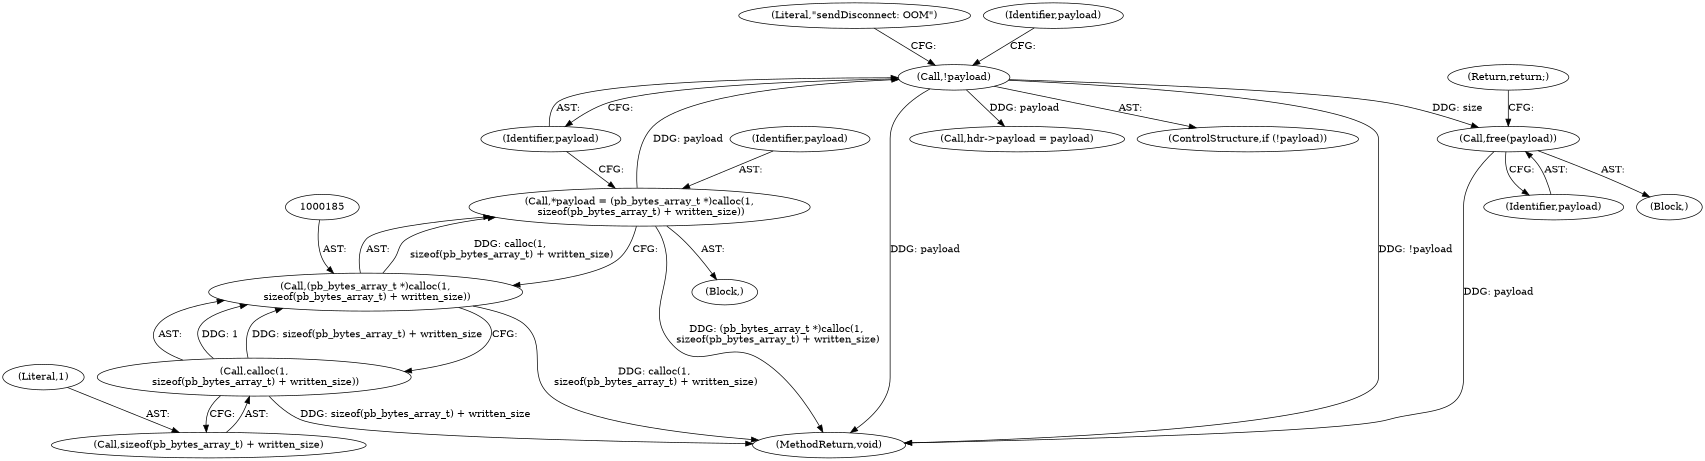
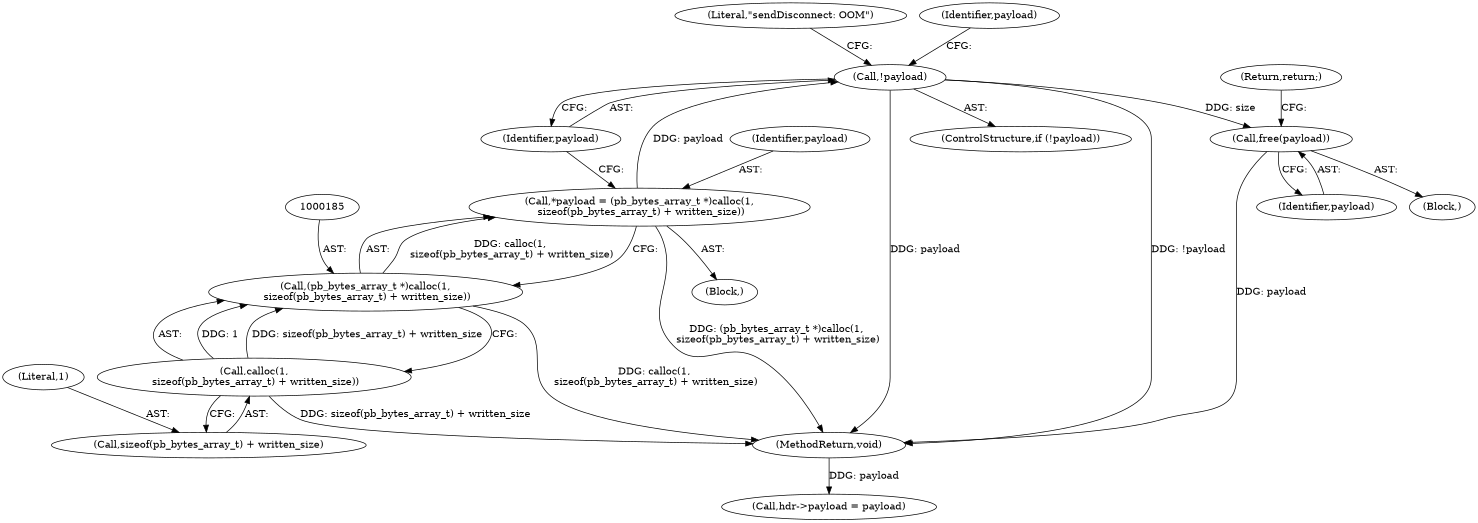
edge "(Call,!payload)" -> "(Call,hdr->payload = payload)": now "(MethodReturn,void)" -> "(Call,hdr->payload = payload)"
